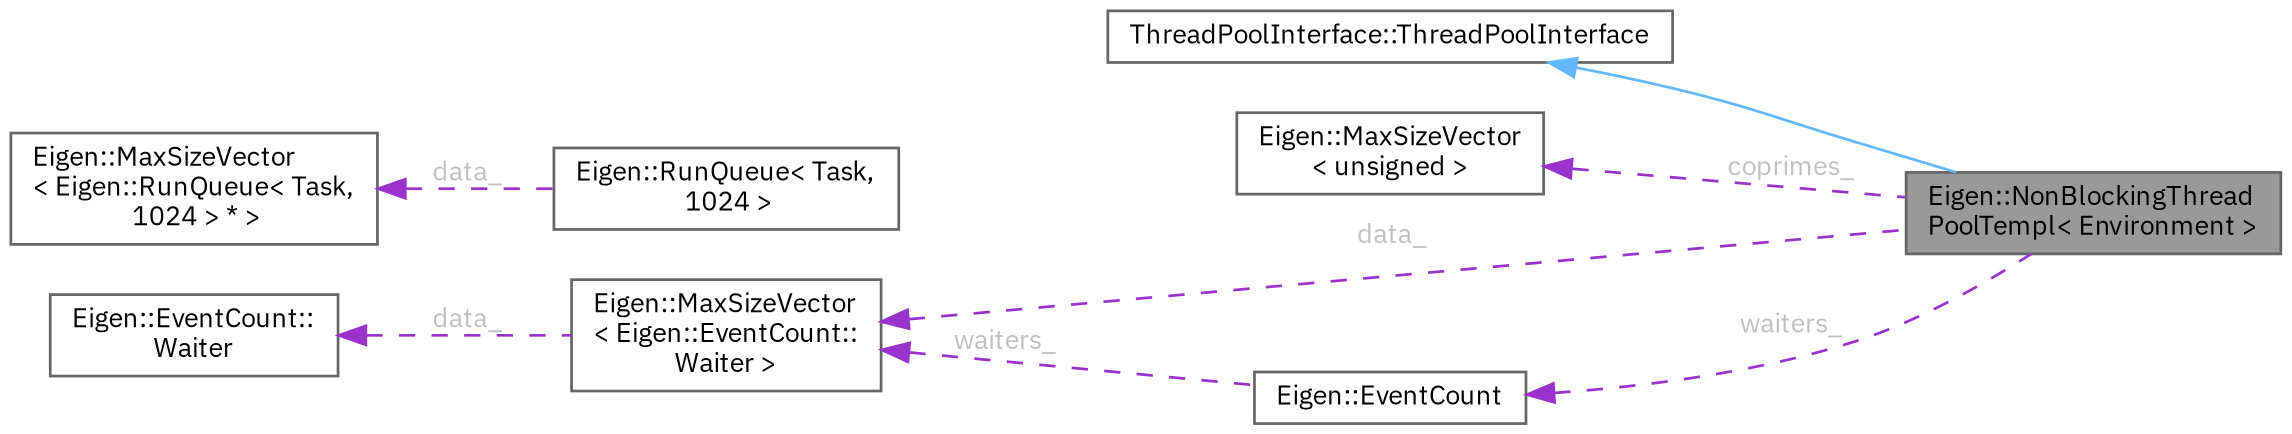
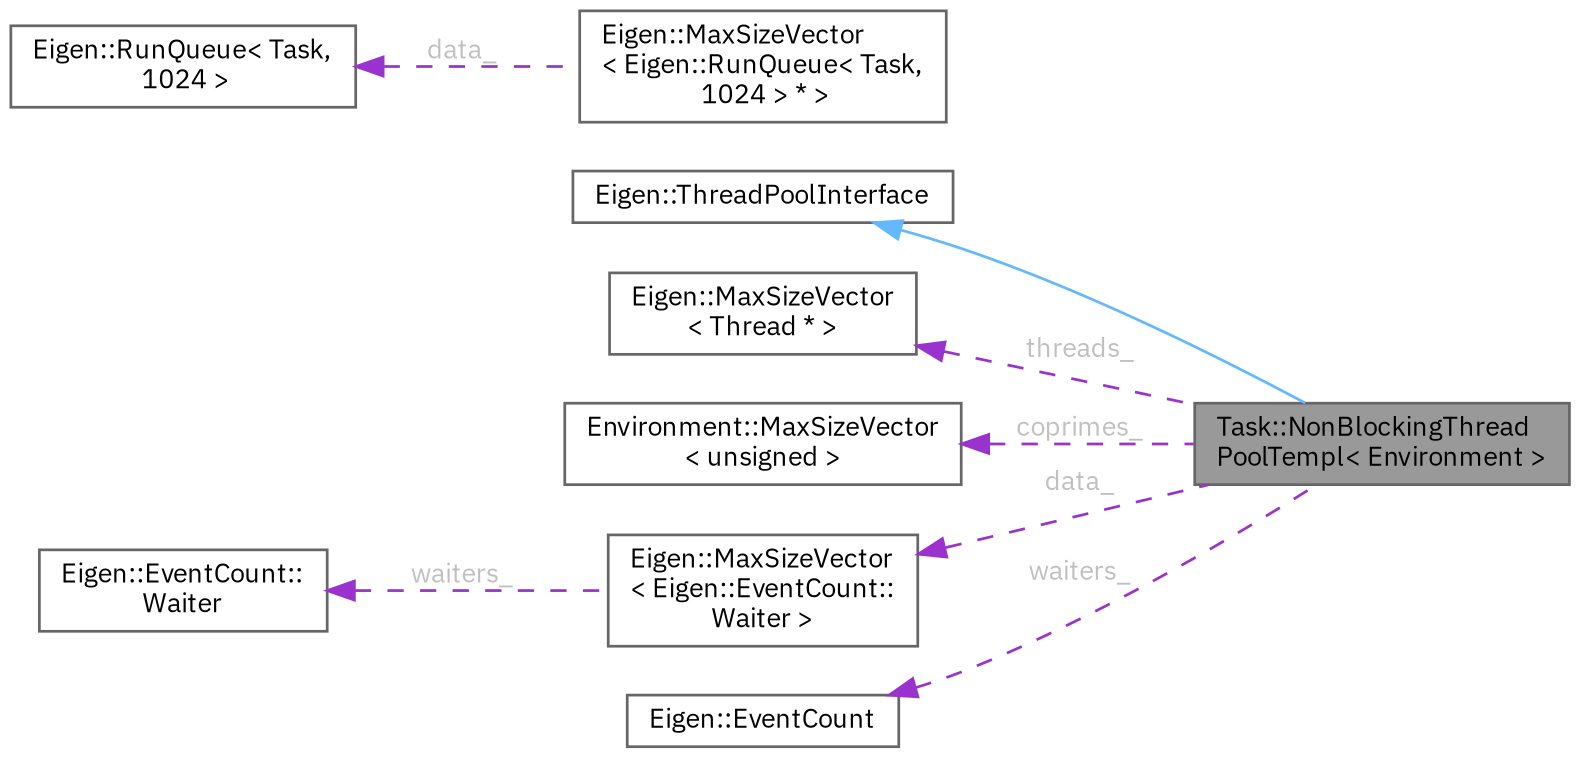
node "ThreadPoolInterface::ThreadPoolInterface": label "ThreadPoolInterface::ThreadPoolInterface" -> "Eigen::ThreadPoolInterface"
node "Eigen::MaxSizeVector < unsigned >": label "Eigen::MaxSizeVector < unsigned >" -> "Environment::MaxSizeVector < unsigned >"
edge "Eigen::RunQueue< Task, 1024 >" -> "Eigen::MaxSizeVector < Eigen::RunQueue< Task, 1024 > * >": reversed
node "Eigen::NonBlockingThread PoolTempl< Environment >": label "Eigen::NonBlockingThread PoolTempl< Environment >" -> "Task::NonBlockingThread PoolTempl< Environment >"
node "Eigen::MaxSizeVector < Thread * >": added
edge "Eigen::MaxSizeVector < Eigen::EventCount:: Waiter >" -> "Eigen::EventCount:: Waiter": label " data_" -> " waiters_"
edge "Eigen::EventCount" -> "Eigen::MaxSizeVector < Eigen::EventCount:: Waiter >": removed, label "waiters_"
